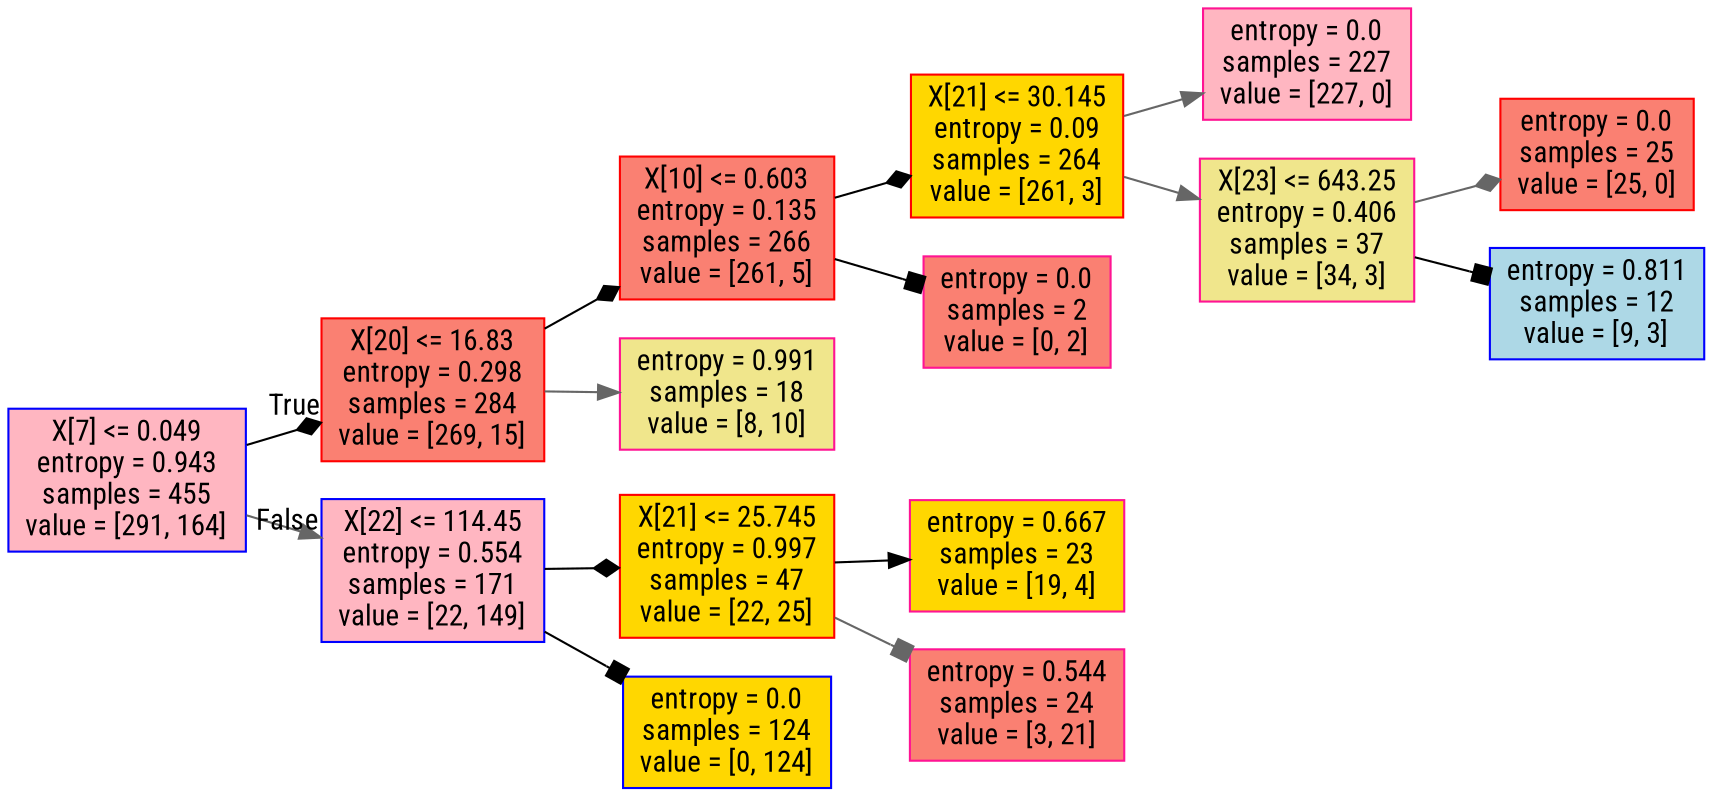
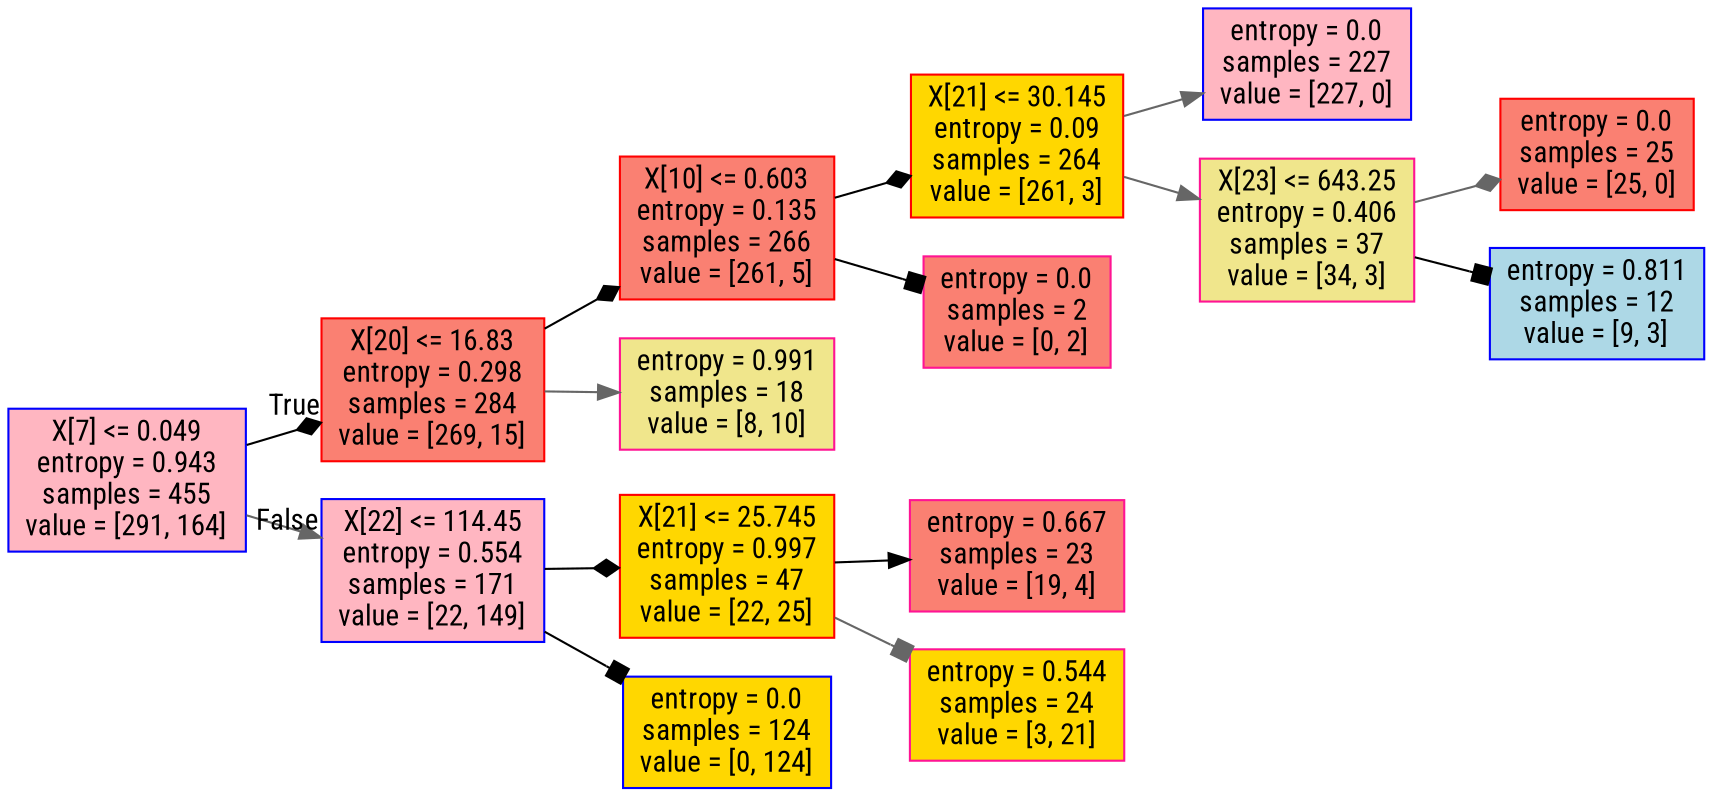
node "entropy = 0.0 samples = 227 value = [227, 0]": color deeppink -> blue
node "entropy = 0.667 samples = 23 value = [19, 4]": fillcolor gold -> salmon
node "entropy = 0.544 samples = 24 value = [3, 21]": fillcolor salmon -> gold
